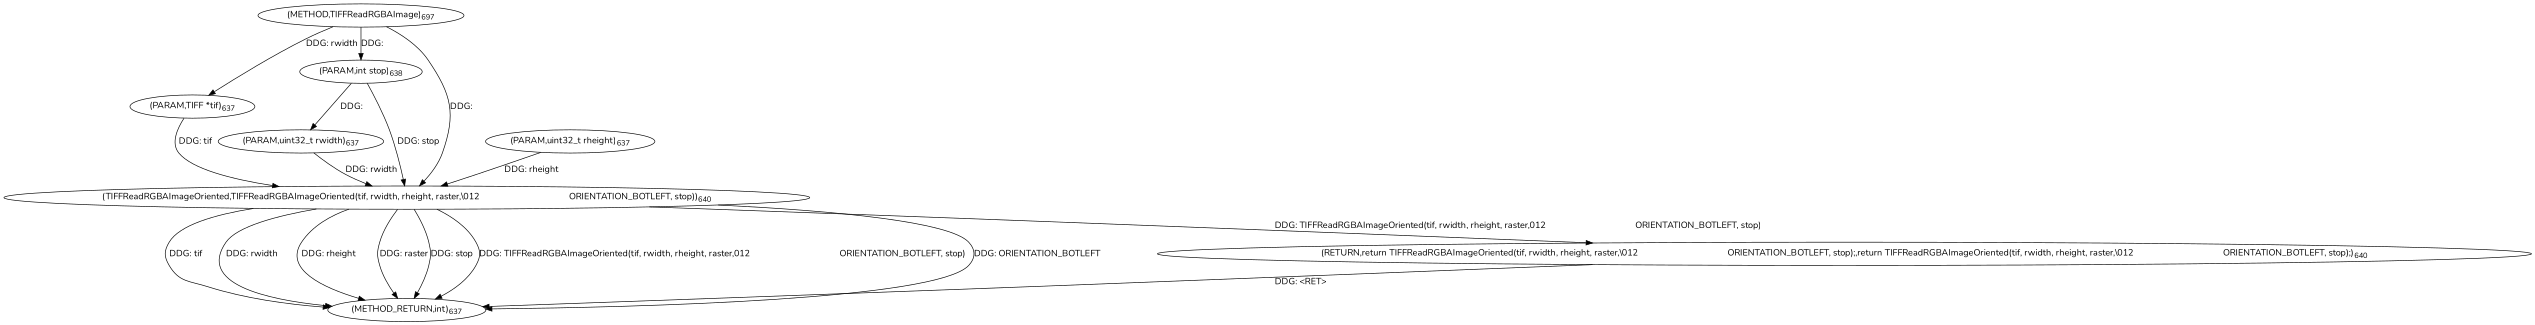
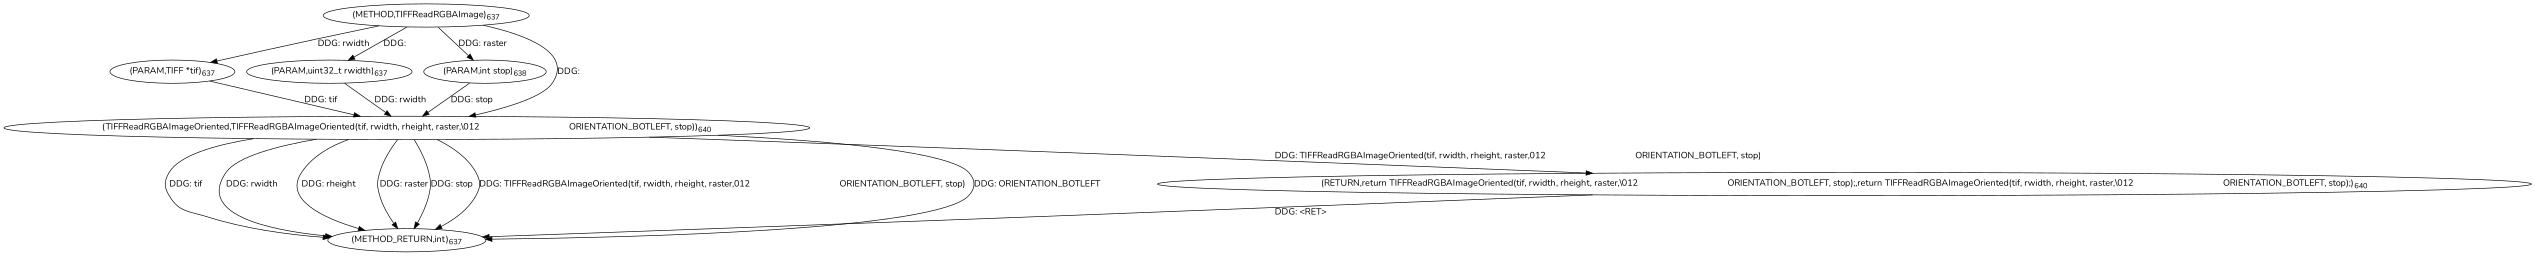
node "(METHOD,TIFFReadRGBAImage)": text "697" -> "637"
edge "(METHOD,TIFFReadRGBAImage)" -> "(PARAM,int stop)": label "DDG: " -> "DDG: raster"
edge "(PARAM,int stop)" -> "(PARAM,uint32_t rwidth)": now "(METHOD,TIFFReadRGBAImage)" -> "(PARAM,uint32_t rwidth)"
node "(PARAM,uint32_t rheight)": removed
